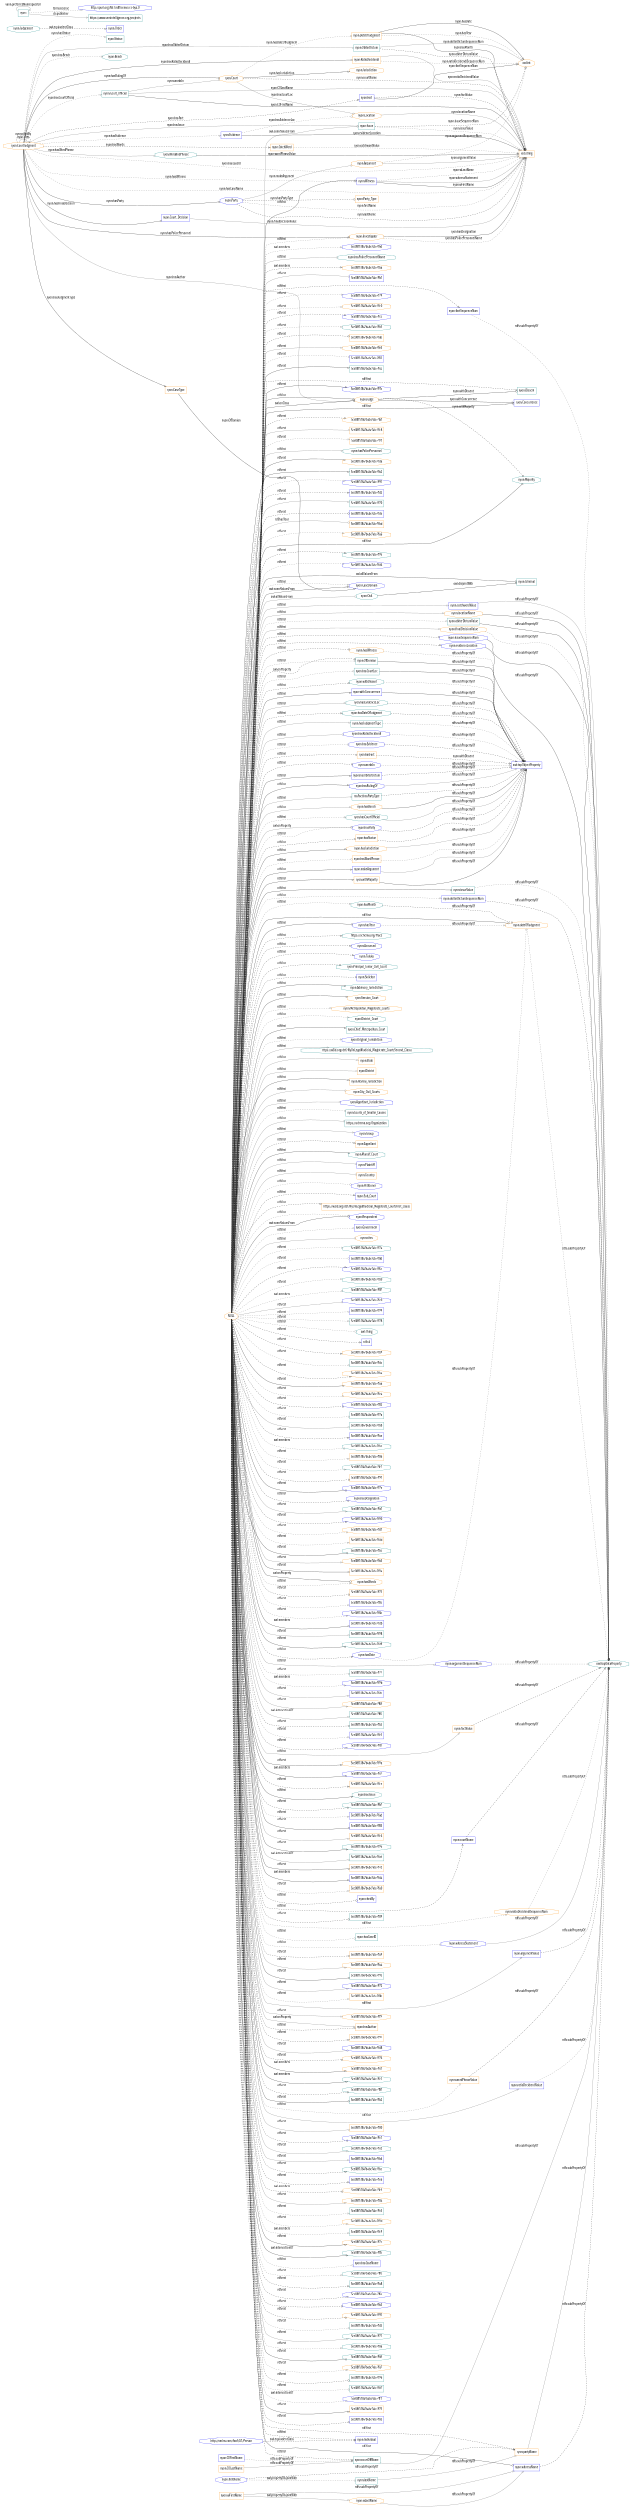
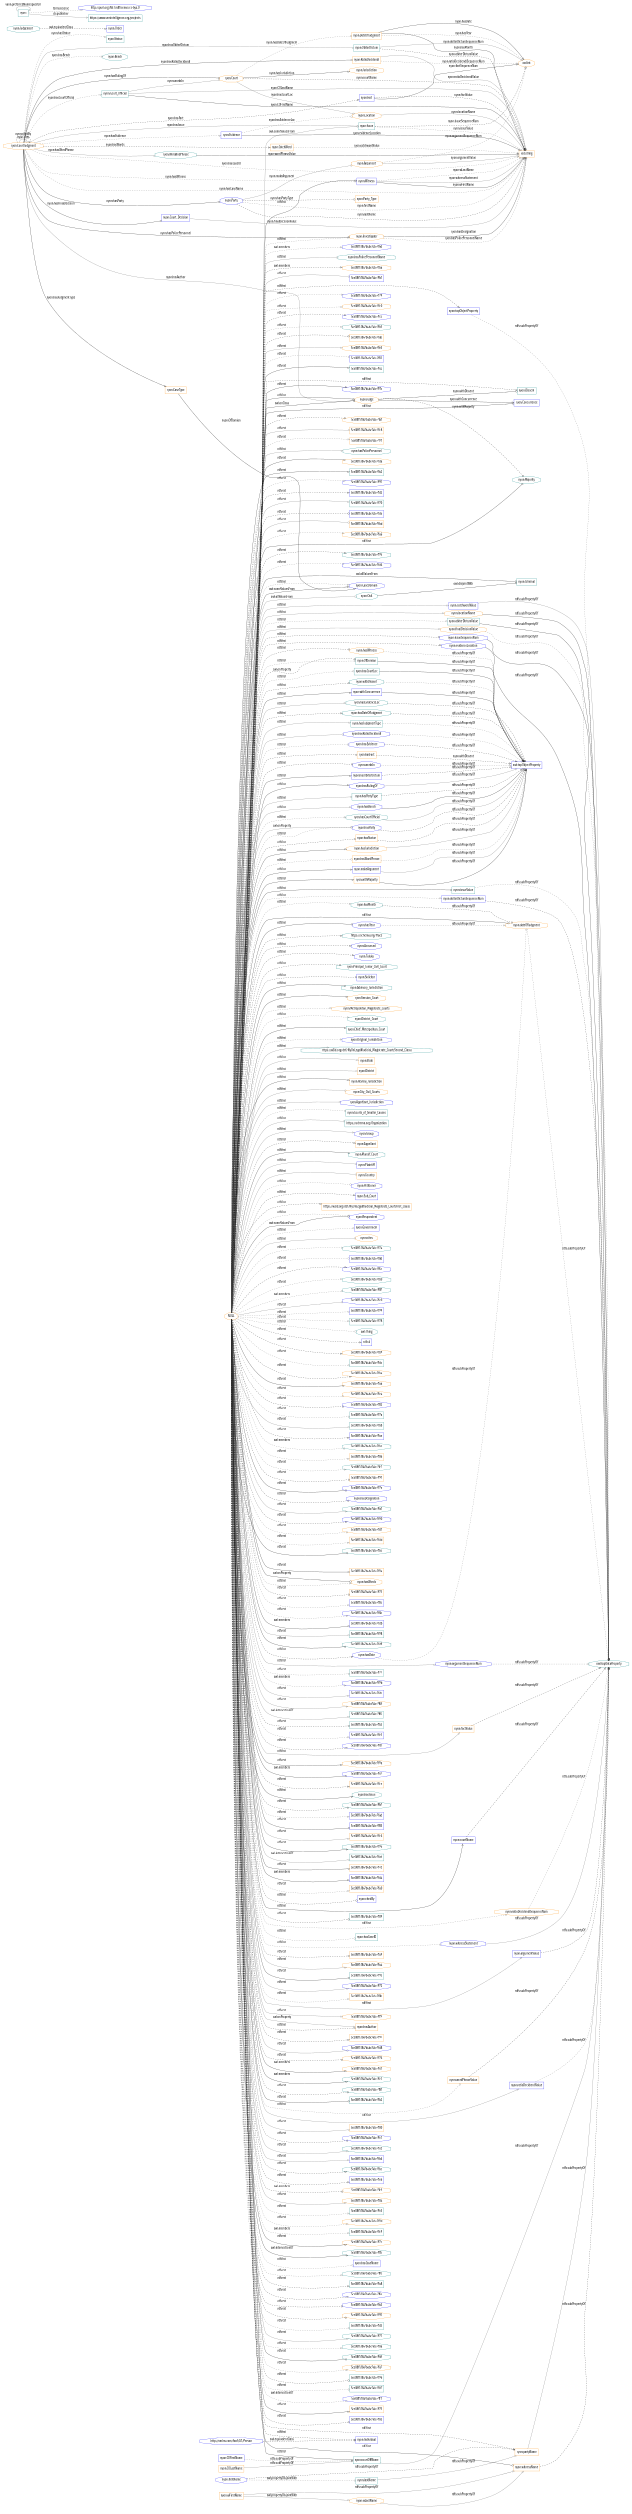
node "nyon:factSequenceNum": label "nyon:factSequenceNum" -> "nyon:topObjectProperty"
edge "NULL" -> "5ce08f1:1847b4bc74b:-7fbd": label "rdf:hasYear" -> "rdf:rest"
node "hasFact:hasPartyType": label "hasFact:hasPartyType" -> "nyon:hasPartyType"
node "nyon:hasBench": color darkorange -> blue
node "5ce08f1:1847b4bc74b:-7fa5": removed
edge "NULL" -> "nyon:courtName": style dashed -> solid
edge "NULL" -> "nyon:courtOffName": style dashed -> solid
node "nyon:witnessName": color blue -> darkorange
